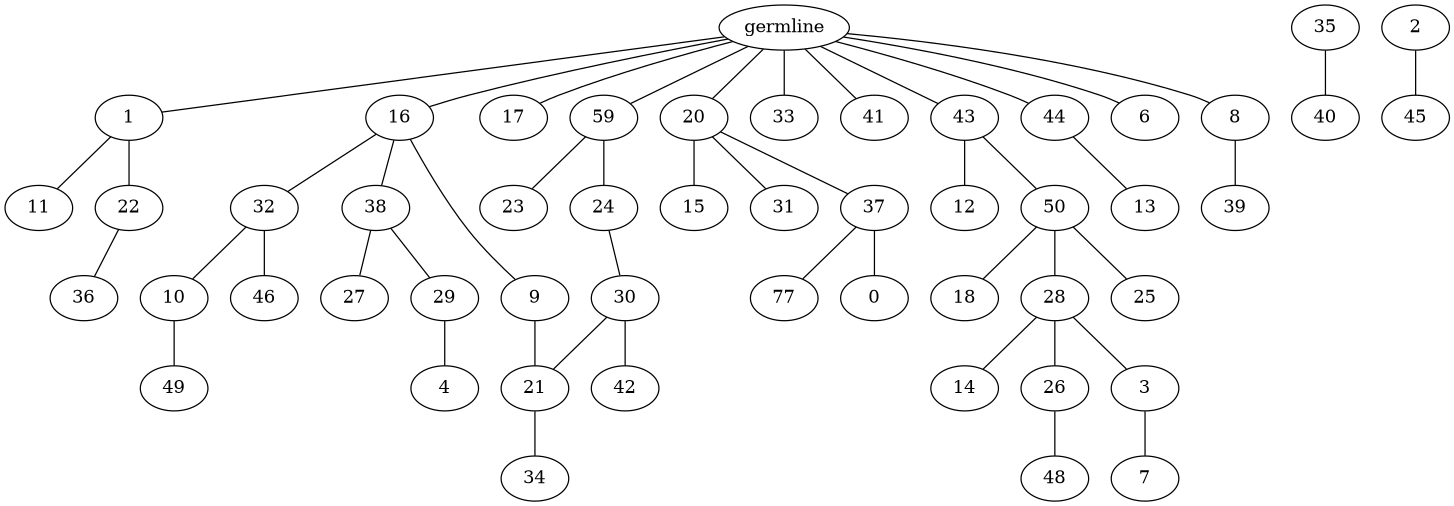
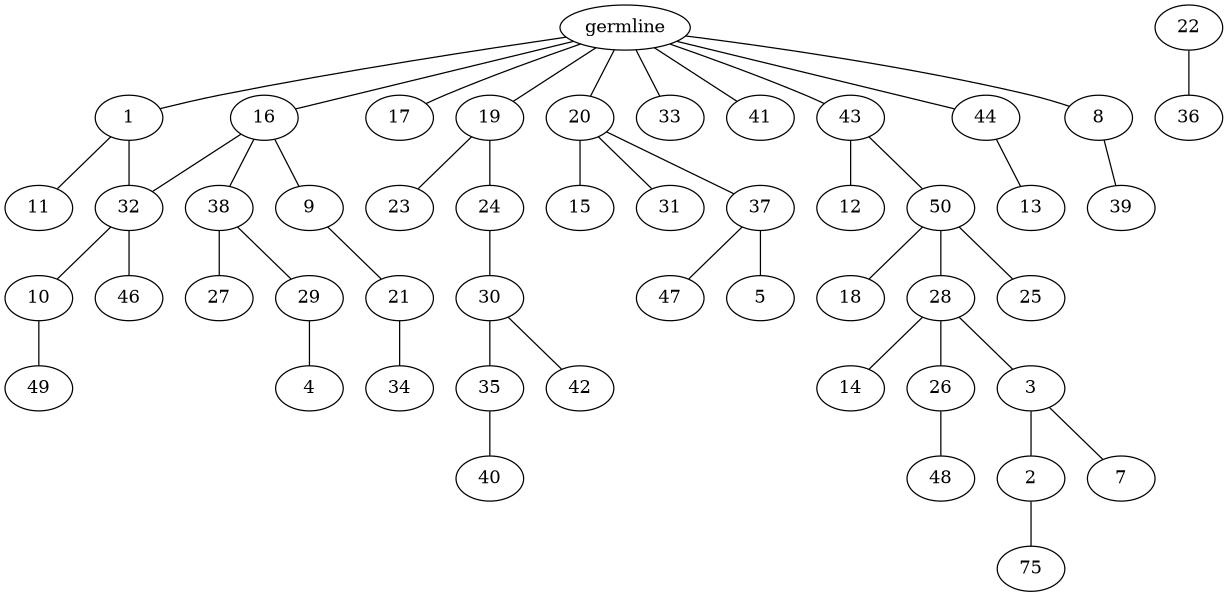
node "59": label "59" -> "19"
node "6": removed
node "45": label "45" -> "75"
edge "1" -- "22": now "1" -- "32"
node "77": label "77" -> "47"
node "0": label "0" -> "5"
edge "30" -- "21": now "30" -- "35"
edge "3" -- "2": added
